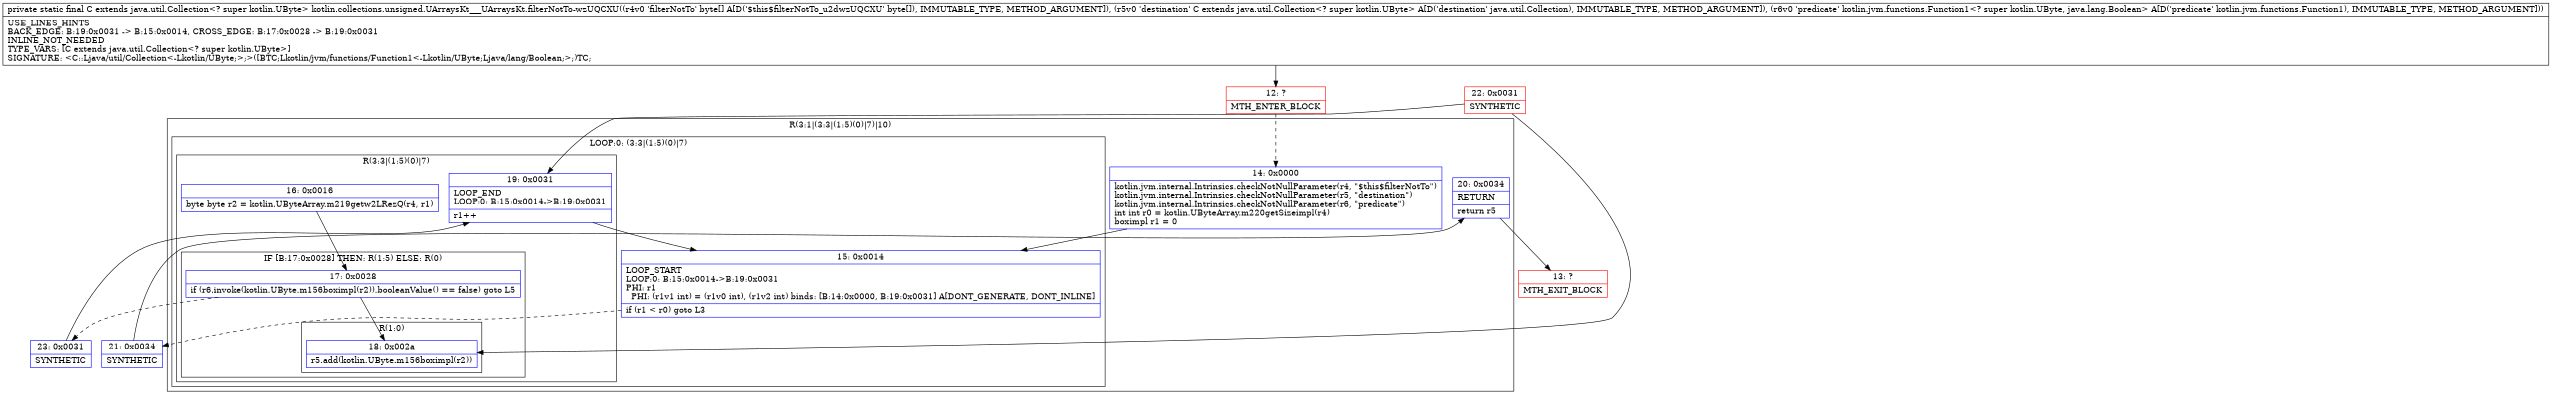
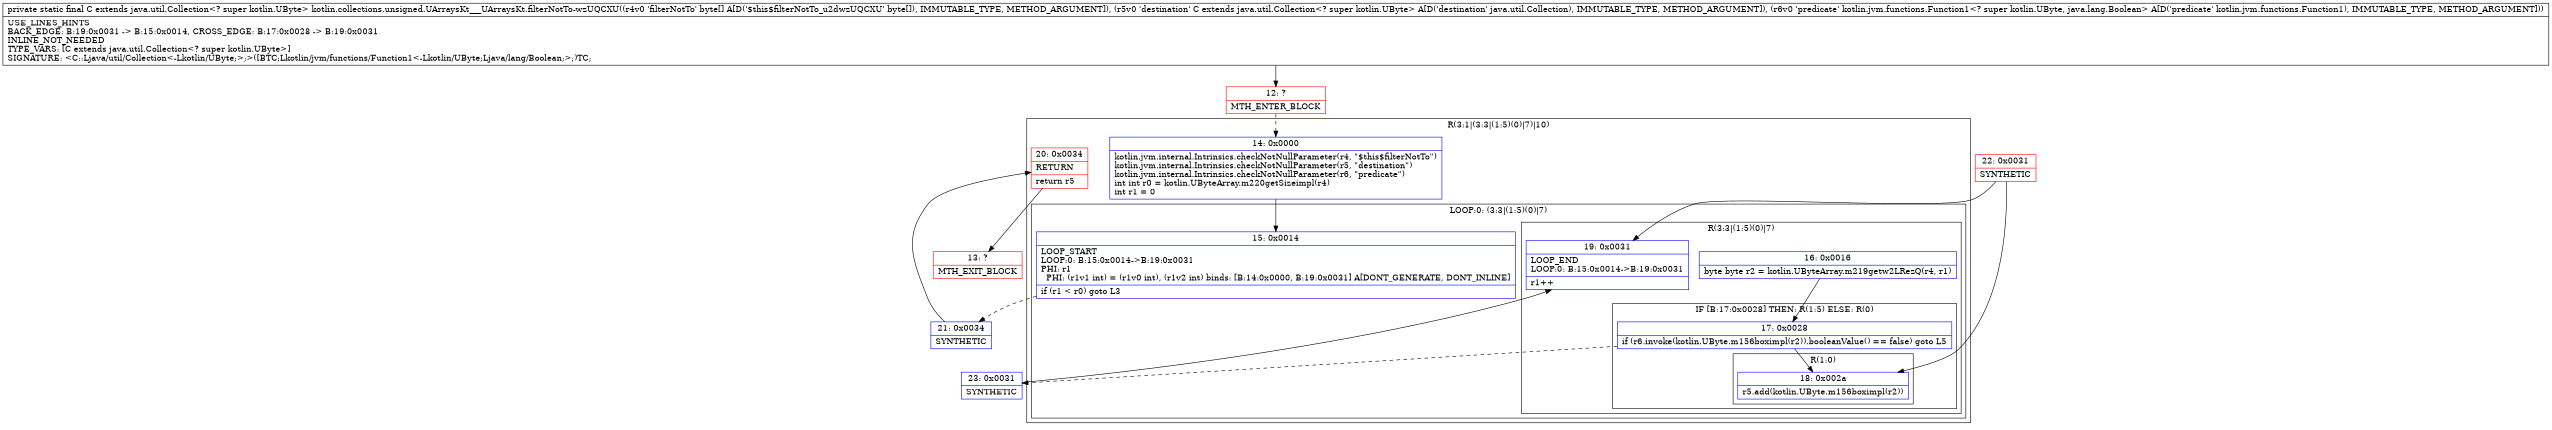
node "20: 0x0034": color blue -> red
node "14: 0x0000": text "boximpl r1 = 0" -> "int r1 = 0"
edge "19: 0x0031" -> "15: 0x0014": removed
